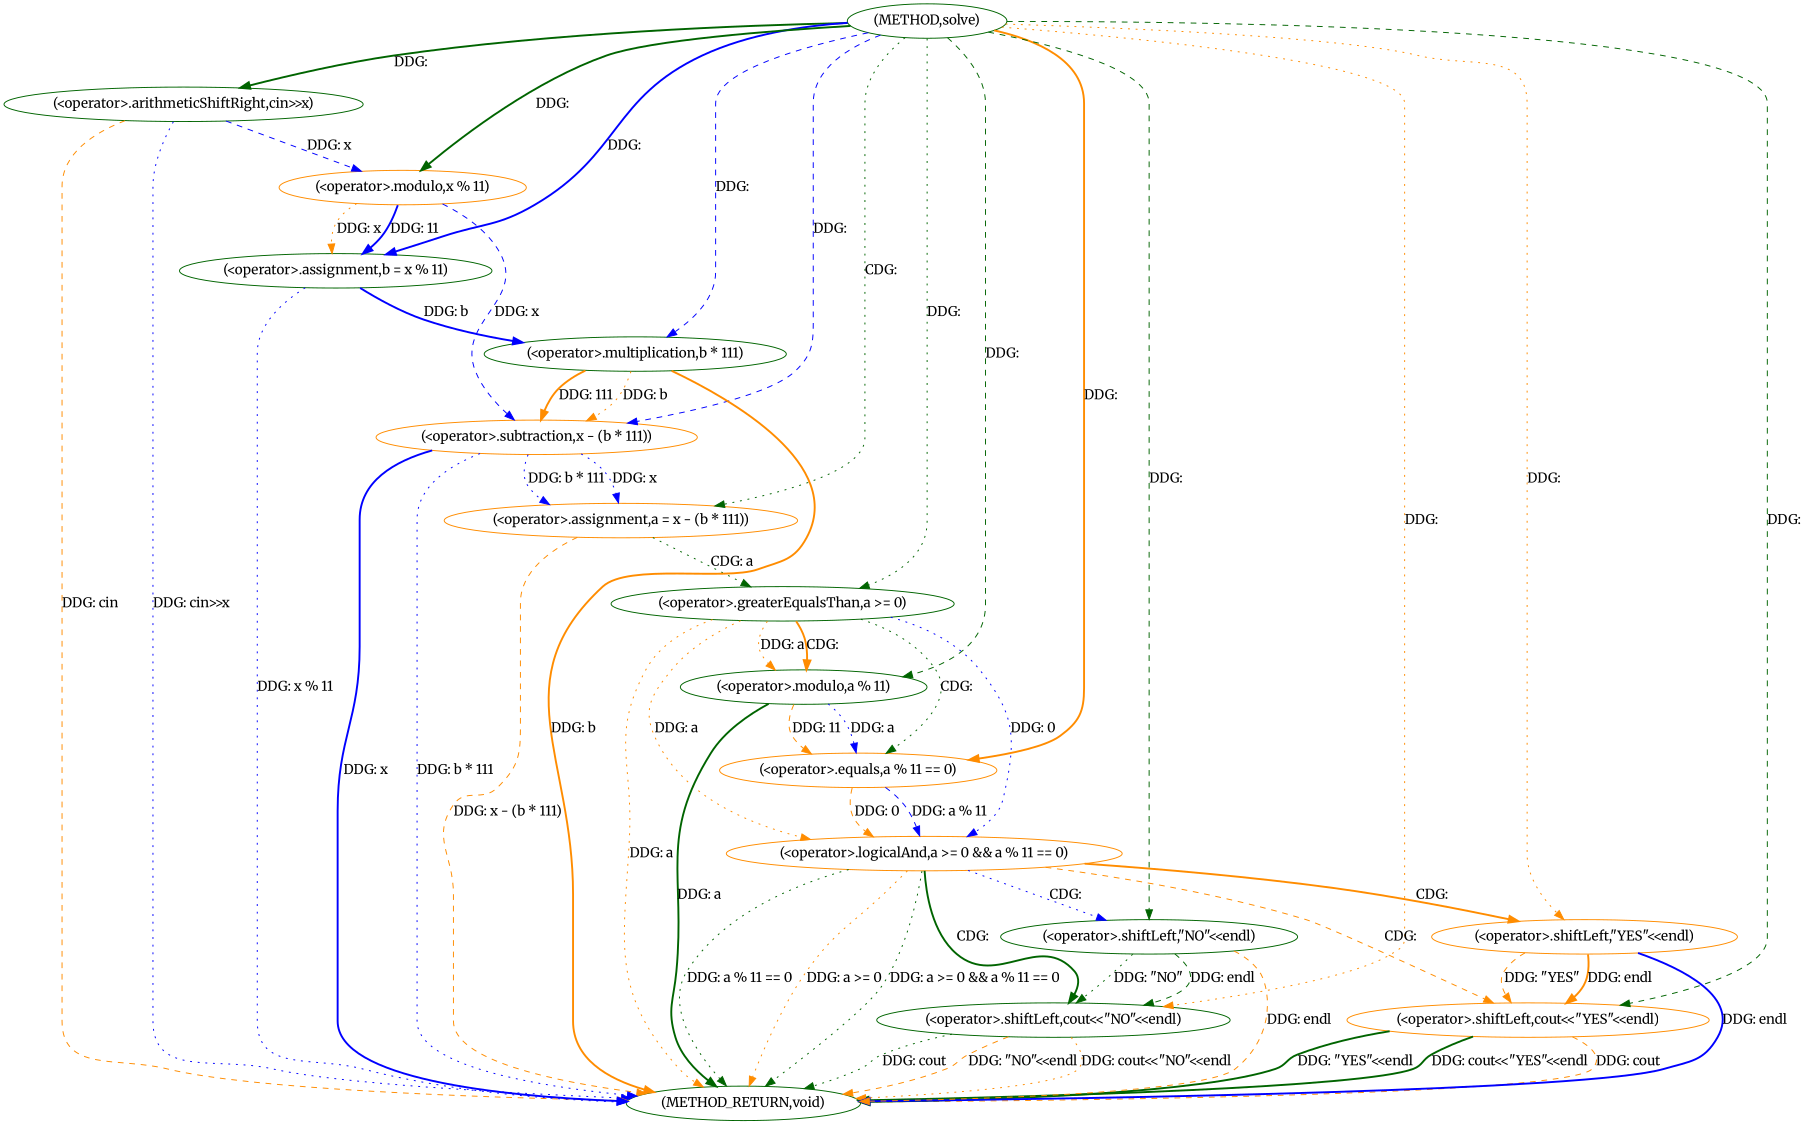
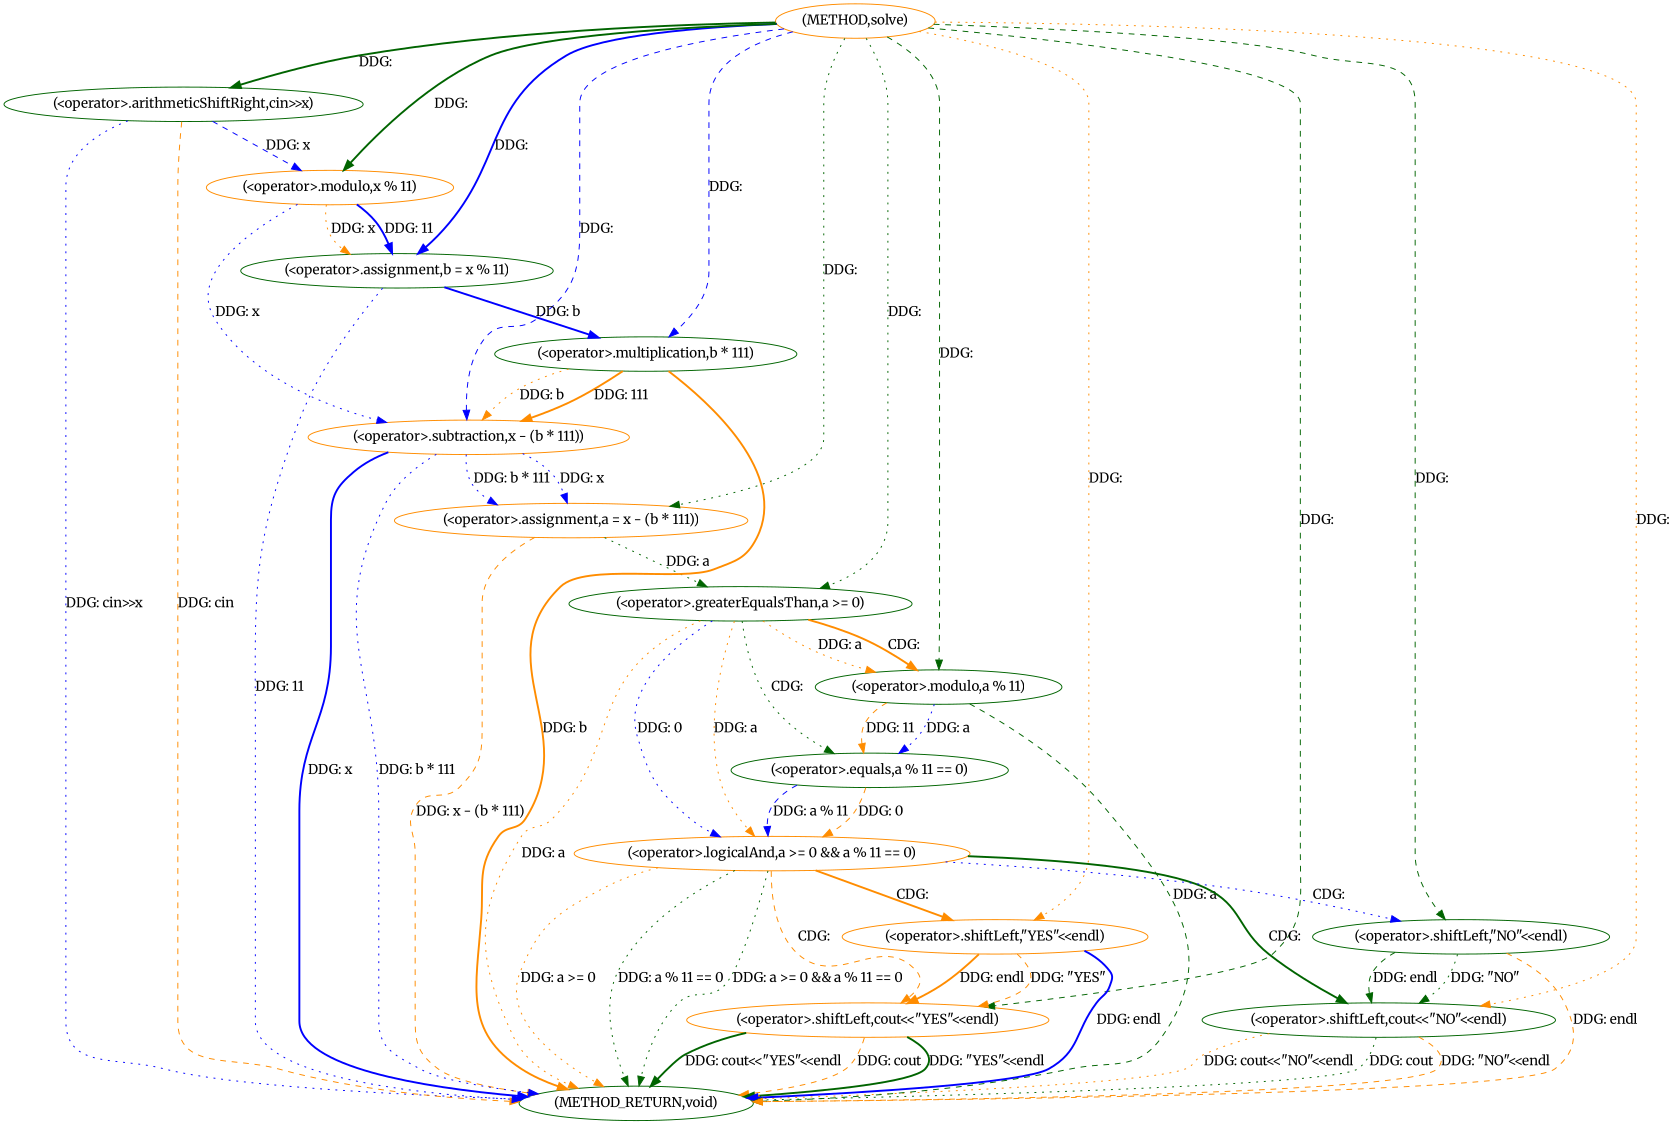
node "(METHOD,solve)": color darkgreen -> darkorange
edge "(METHOD,solve)" -> "(<operator>.assignment,a = x - (b * 111))": label "CDG: " -> "DDG: "
edge "(<operator>.modulo,x % 11)" -> "(<operator>.subtraction,x - (b * 111))": style dashed -> dotted
edge "(METHOD,solve)" -> "(<operator>.equals,a % 11 == 0)": removed, label "DDG:"
edge "(<operator>.assignment,a = x - (b * 111))" -> "(<operator>.greaterEqualsThan,a >= 0)": label "CDG: a" -> "DDG: a"
edge "(<operator>.assignment,b = x % 11)" -> "(METHOD_RETURN,void)": label "DDG: x % 11" -> "DDG: 11"
node "(<operator>.equals,a % 11 == 0)": color darkorange -> darkgreen
edge "(<operator>.modulo,a % 11)" -> "(METHOD_RETURN,void)": style bold -> dashed
